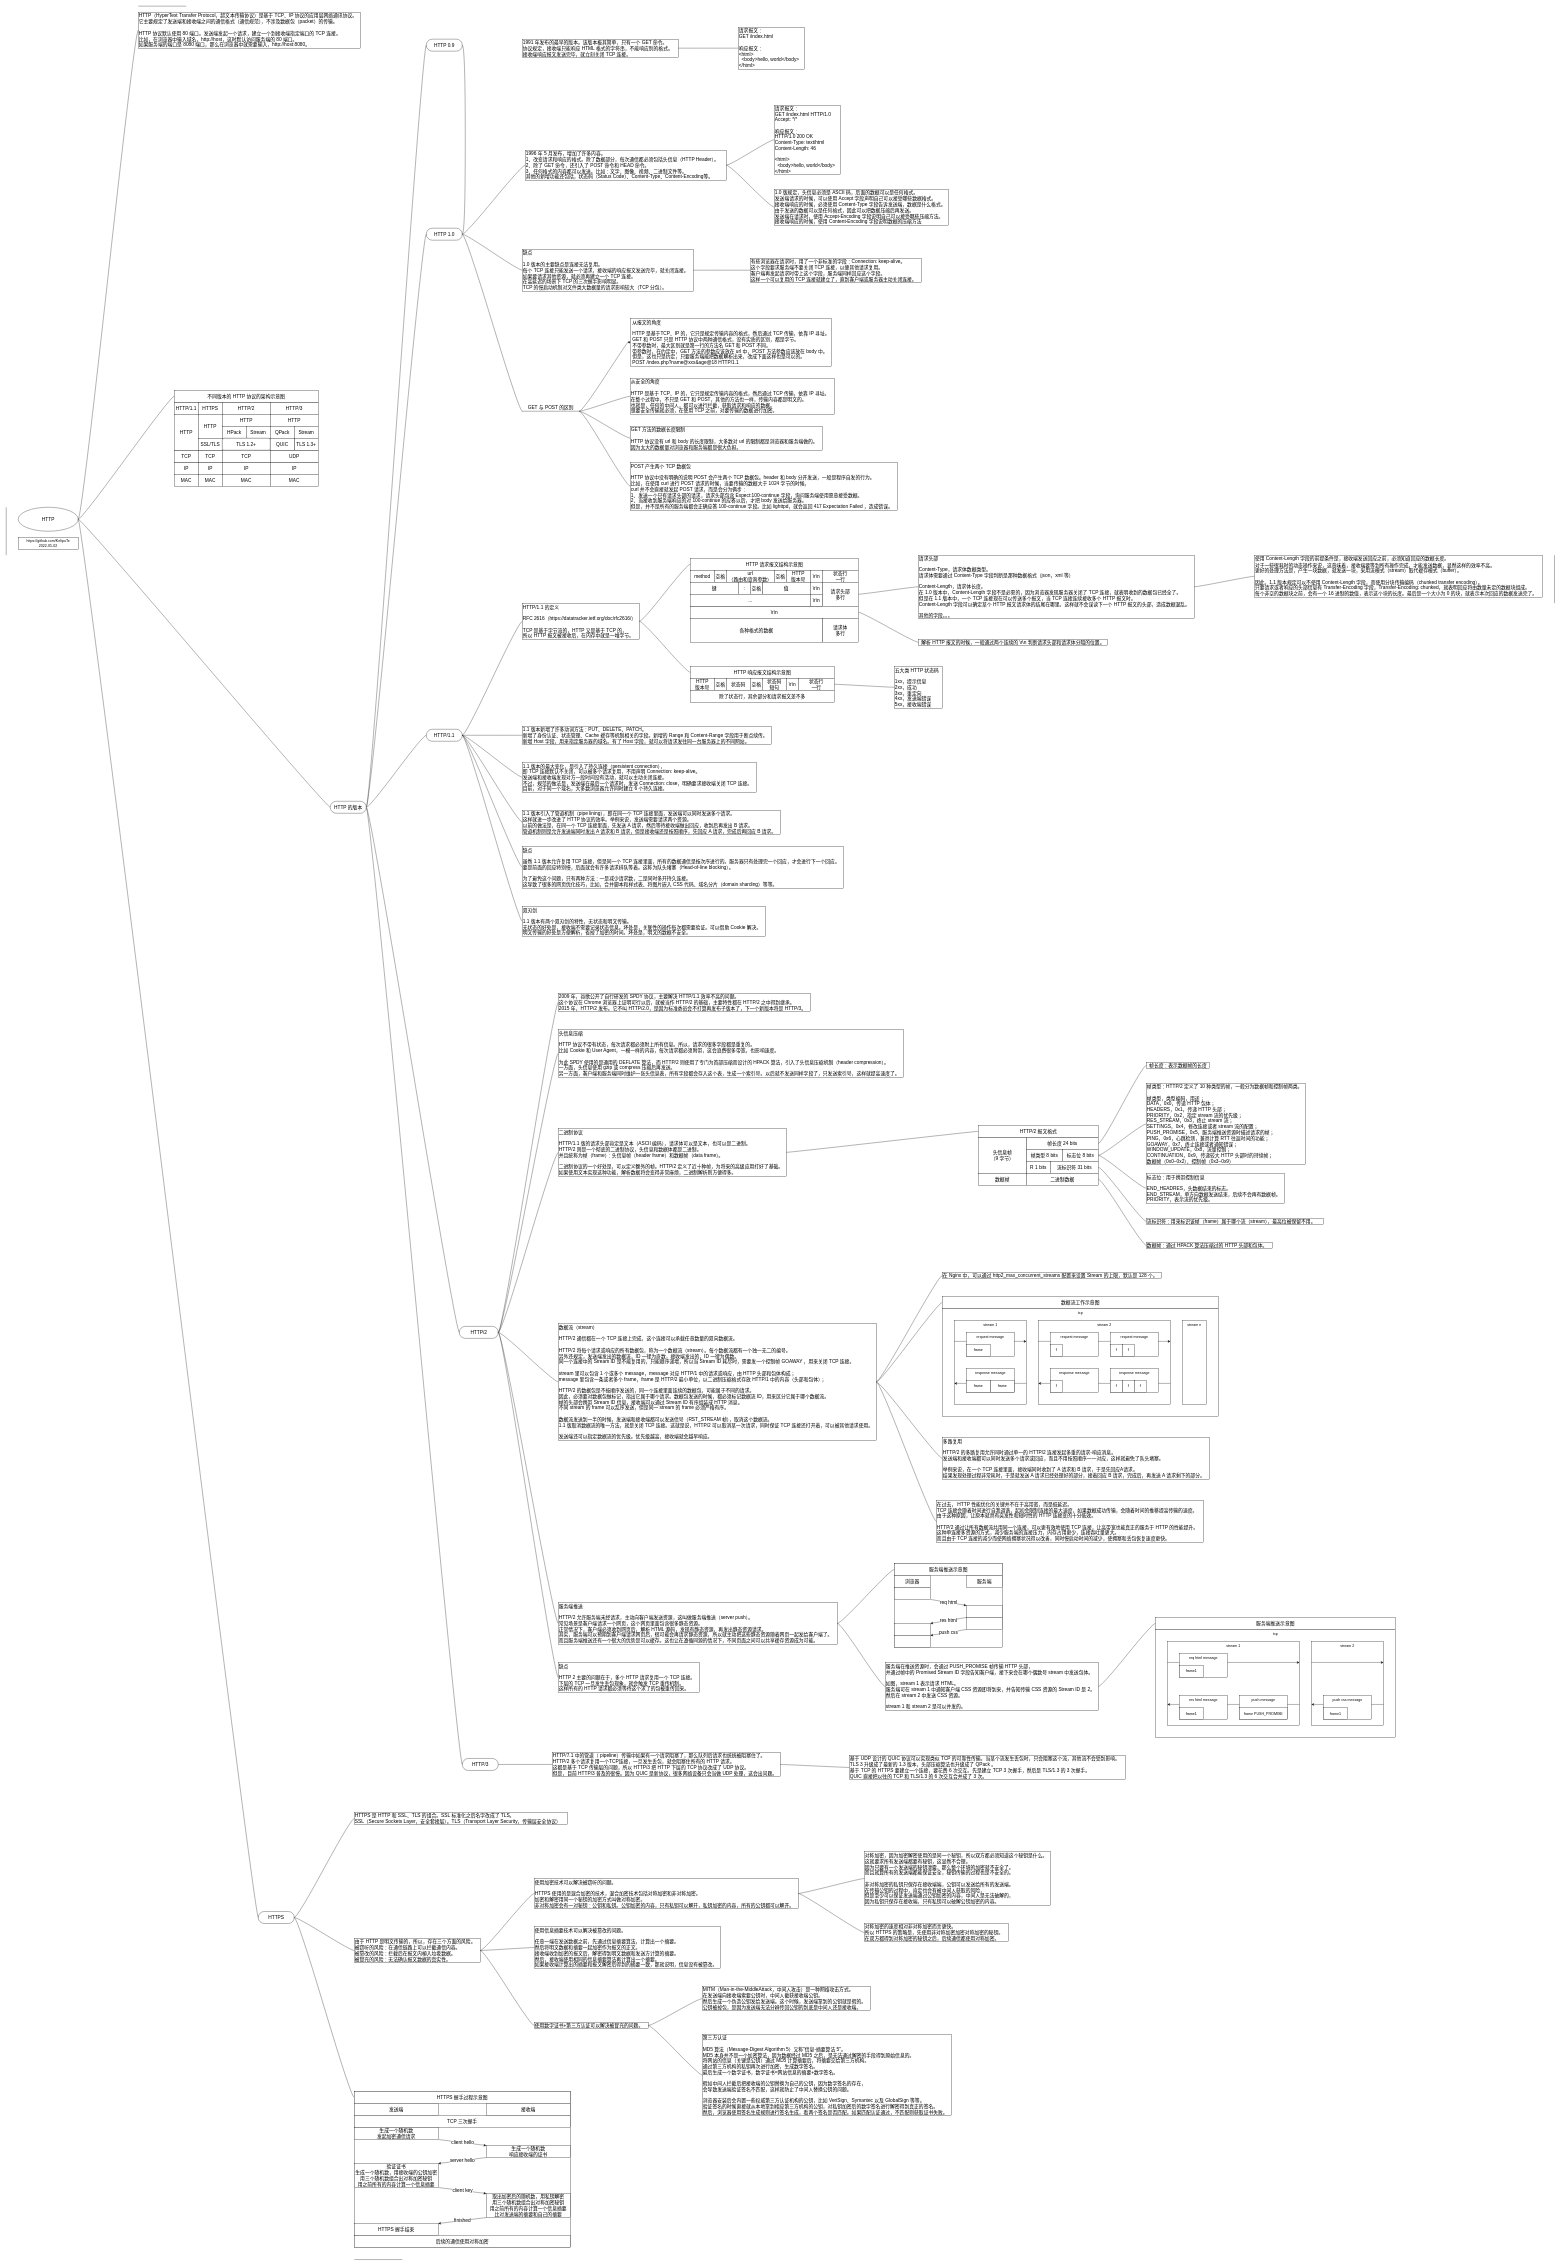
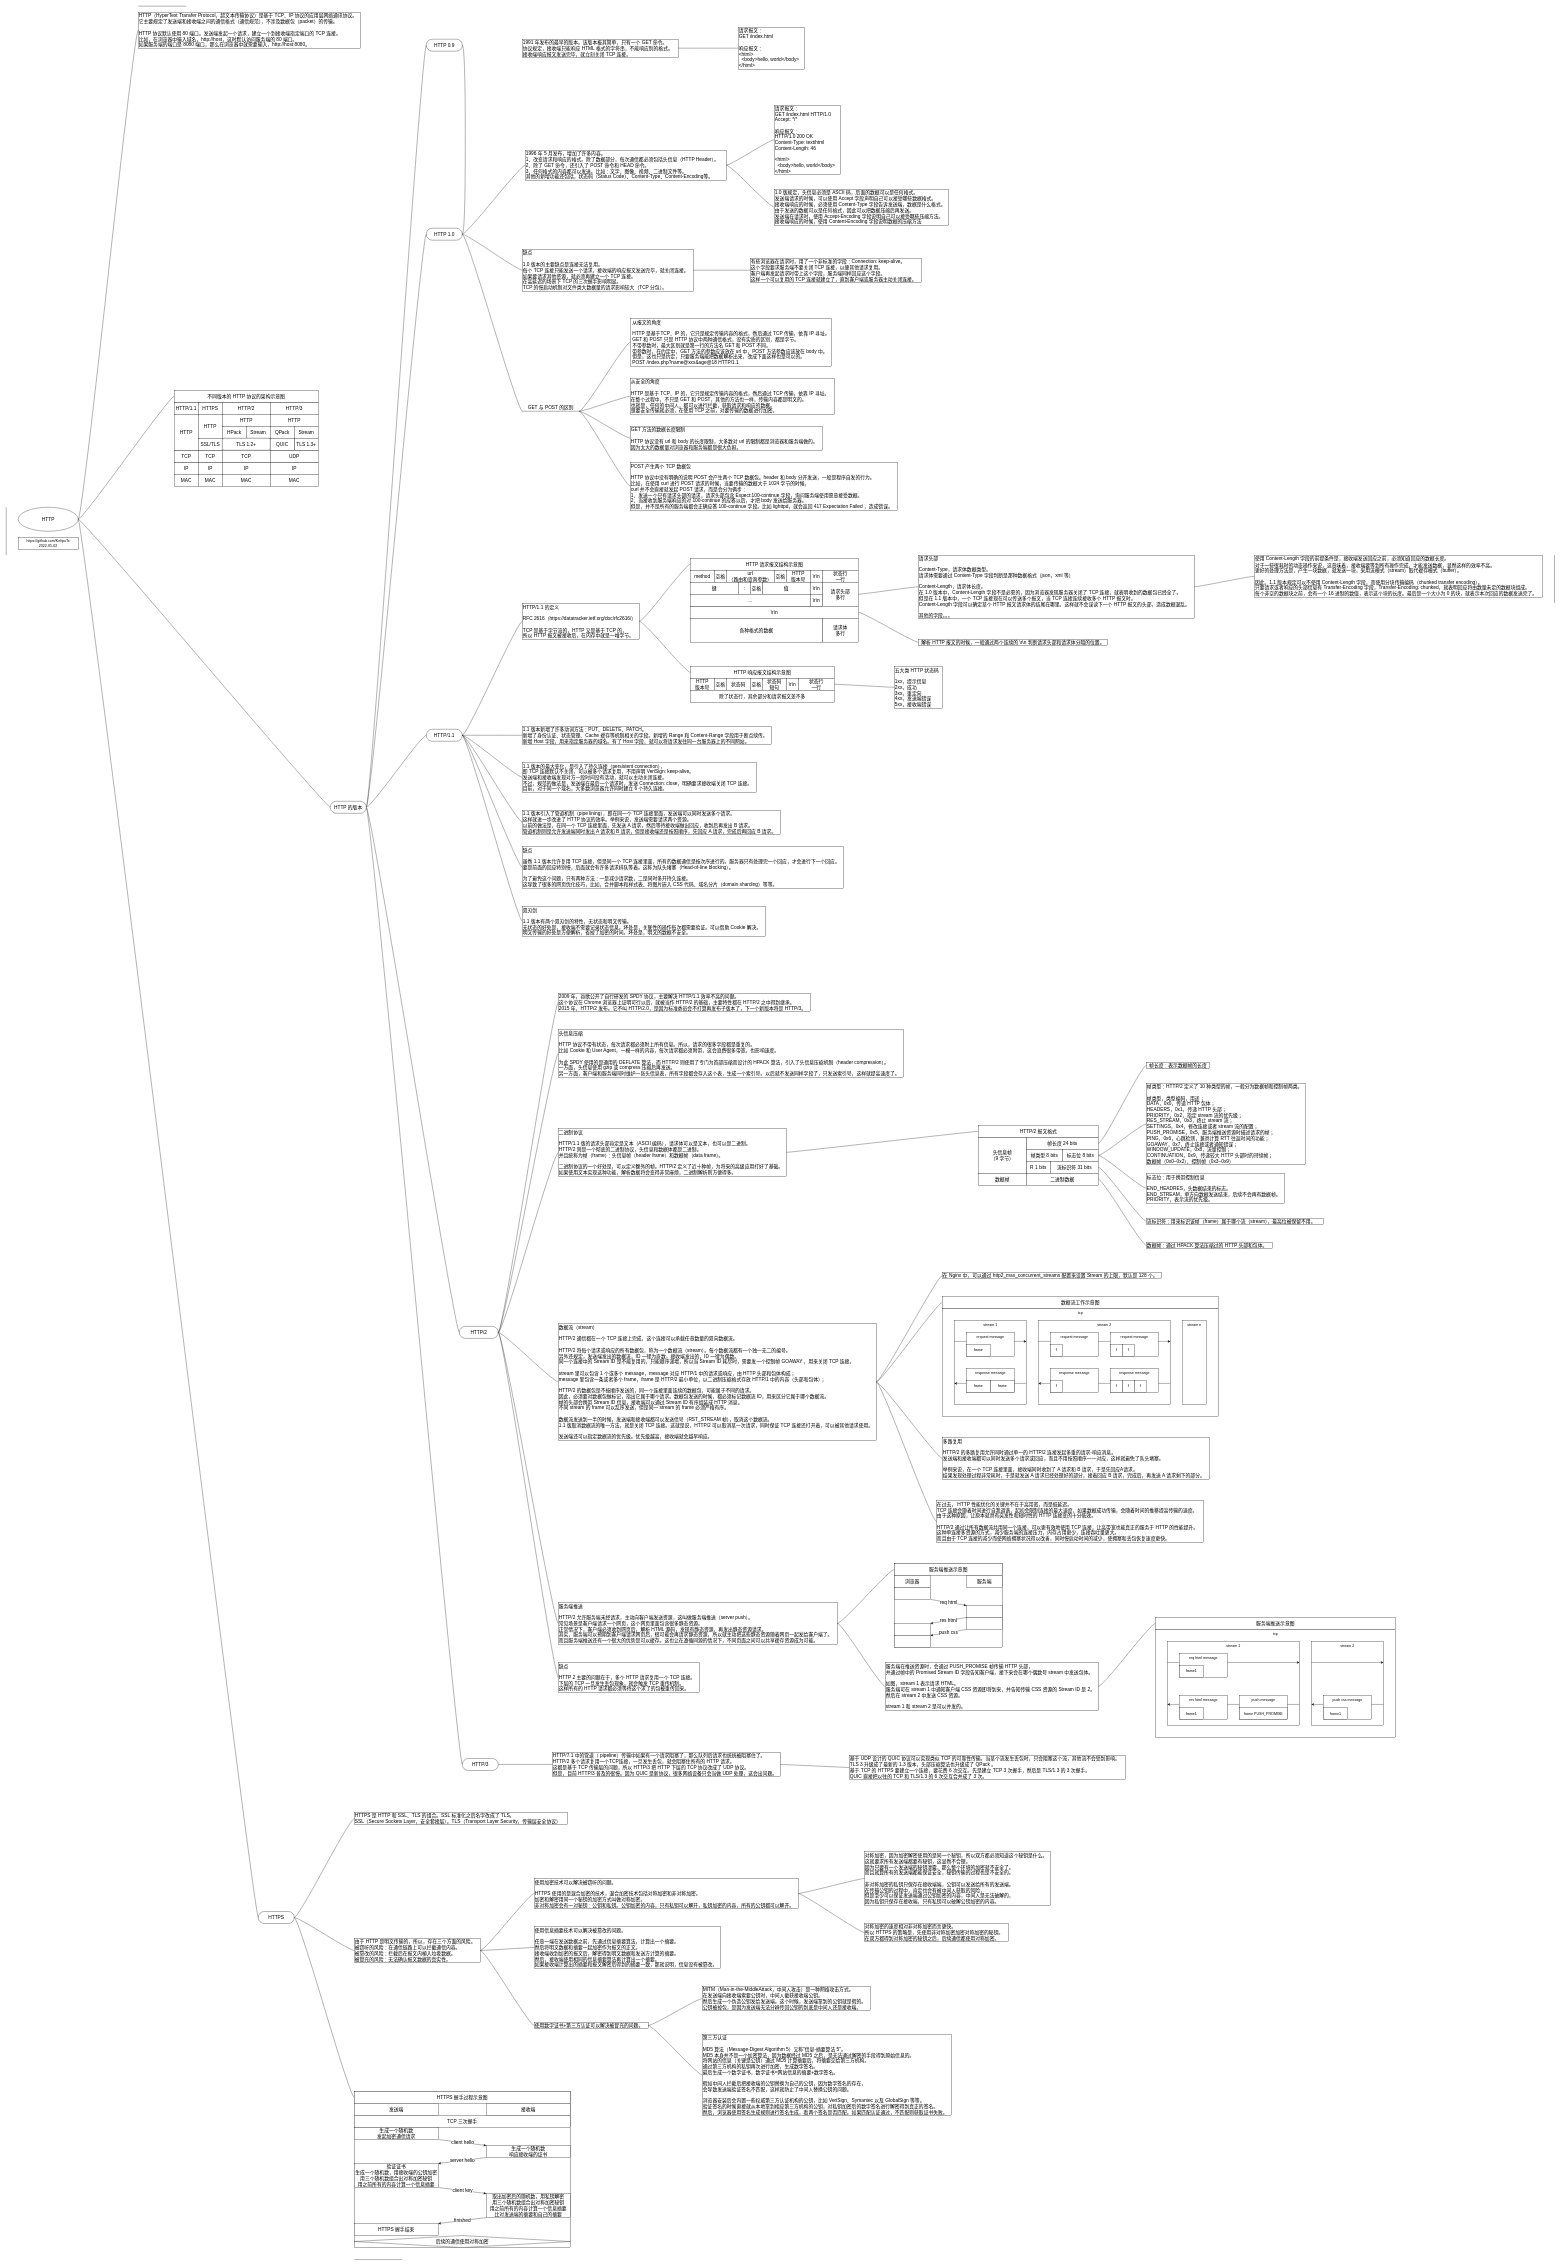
edge "GET 与 POST 的区别" -> "从报文的角度 HTTP 是基于TCP、IP 的，它只是规定传输内容的格式，然后通过 TCP 传输，依靠 IP 寻址。 GET 和 POST 只是 HTTP 协议中两种通信格式，没有实质的区别，都是字节。 不带参数时，最大区别就是第一行的方法名 GET 和 POST 不同。 带参数时，在约定中，GET 方法的参数应该放在 url 中，POST 方法参数应该放在 body 中。 但是，这也只是约定，只要服务端能把数据解析出来，改成下面这样也是可以的。 POST /index.php?name@xxx&age@18 HTTP/1.1": arrowhead diamond -> none
node "1.1 版本的最大变化，是引入了持久连接（persistent connection）， 即 TCP 连接默认不关闭，可以被多个请求复用，不用声明 Connection: keep-alive。 发送端和接收端发现对方一段时间没有活动，就可以主动关闭连接。 不过，规范的做法是，发送端在最后一个请求时，发送 Connection: close，明确要求接收端关闭 TCP 连接。 目前，对于同一个域名，大多数浏览器允许同时建立 6 个持久连接。": label "1.1 版本的最大变化，是引入了持久连接（persistent connection）， 即 TCP 连接默认不关闭，可以被多个请求复用，不用声明 Connection: keep-alive。 发送端和接收端发现对方一段时间没有活动，就可以主动关闭连接。 不过，规范的做法是，发送端在最后一个请求时，发送 Connection: close，明确要求接收端关闭 TCP 连接。 目前，对于同一个域名，大多数浏览器允许同时建立 6 个持久连接。" -> "1.1 版本的最大变化，是引入了持久连接（persistent connection）， 即 TCP 连接默认不关闭，可以被多个请求复用，不用声明 VeriSign: keep-alive。 发送端和接收端发现对方一段时间没有活动，就可以主动关闭连接。 不过，规范的做法是，发送端在最后一个请求时，发送 Connection: close，明确要求接收端关闭 TCP 连接。 目前，对于同一个域名，大多数浏览器允许同时建立 6 个持久连接。"
node "后续的通信使用对称加密": shape rectangle -> diamond
